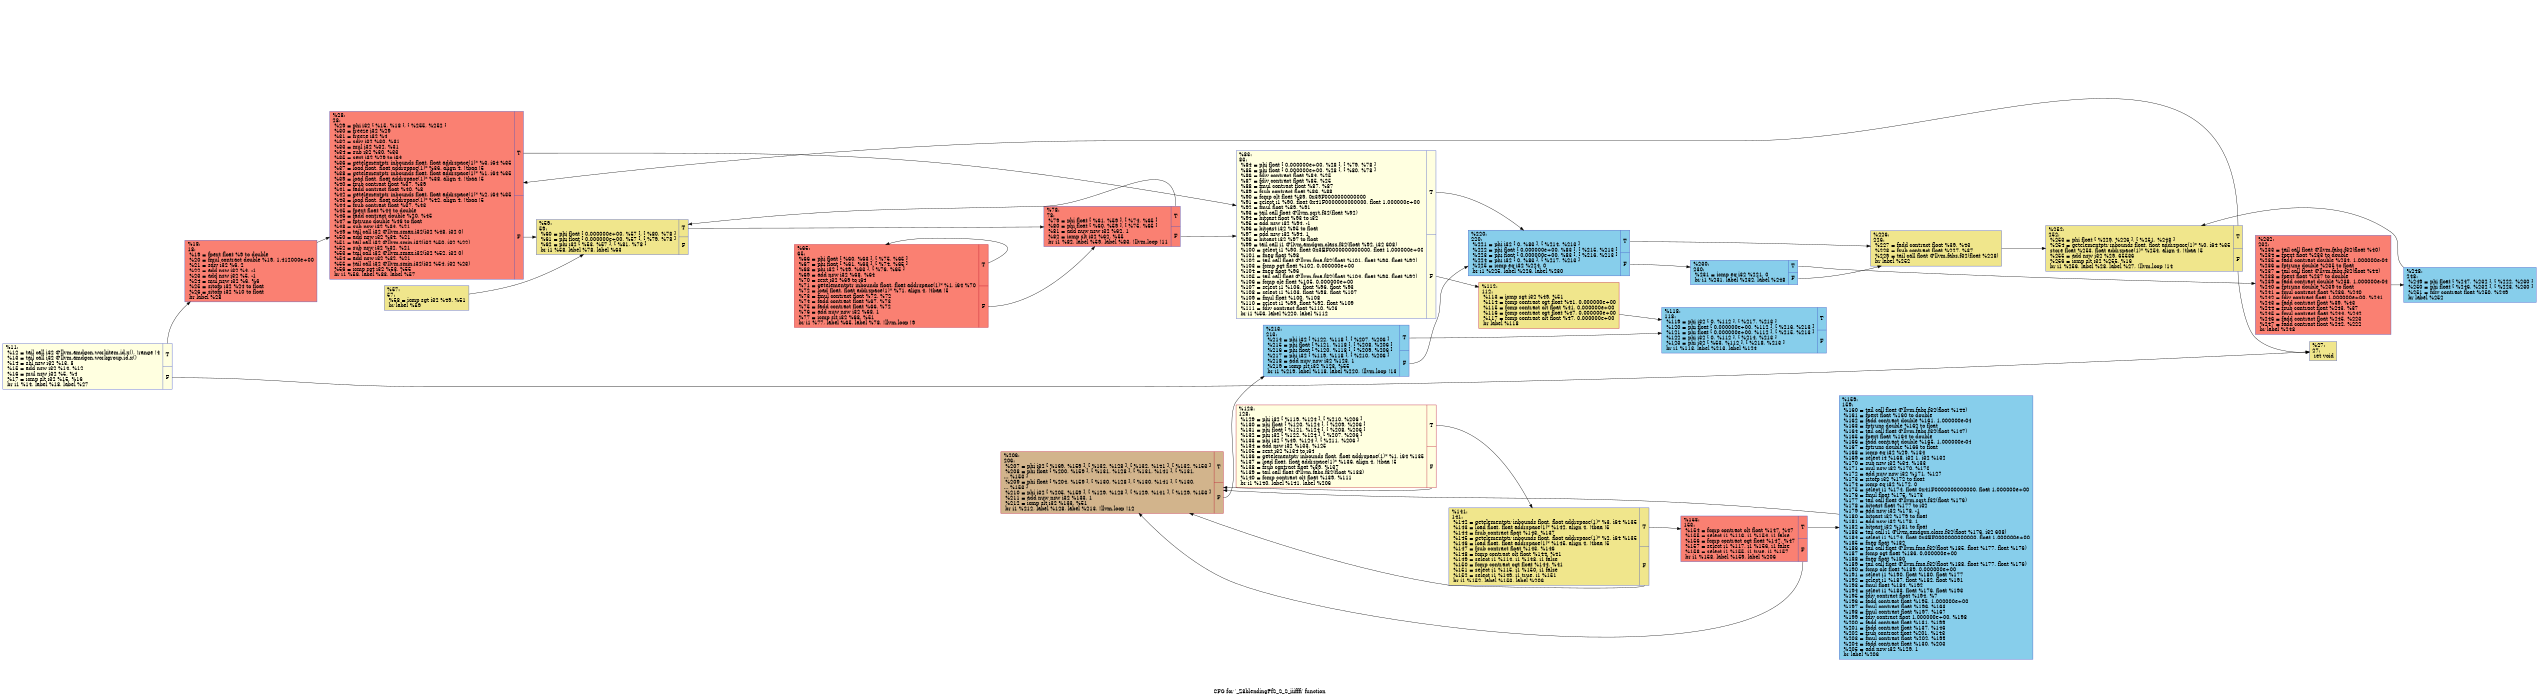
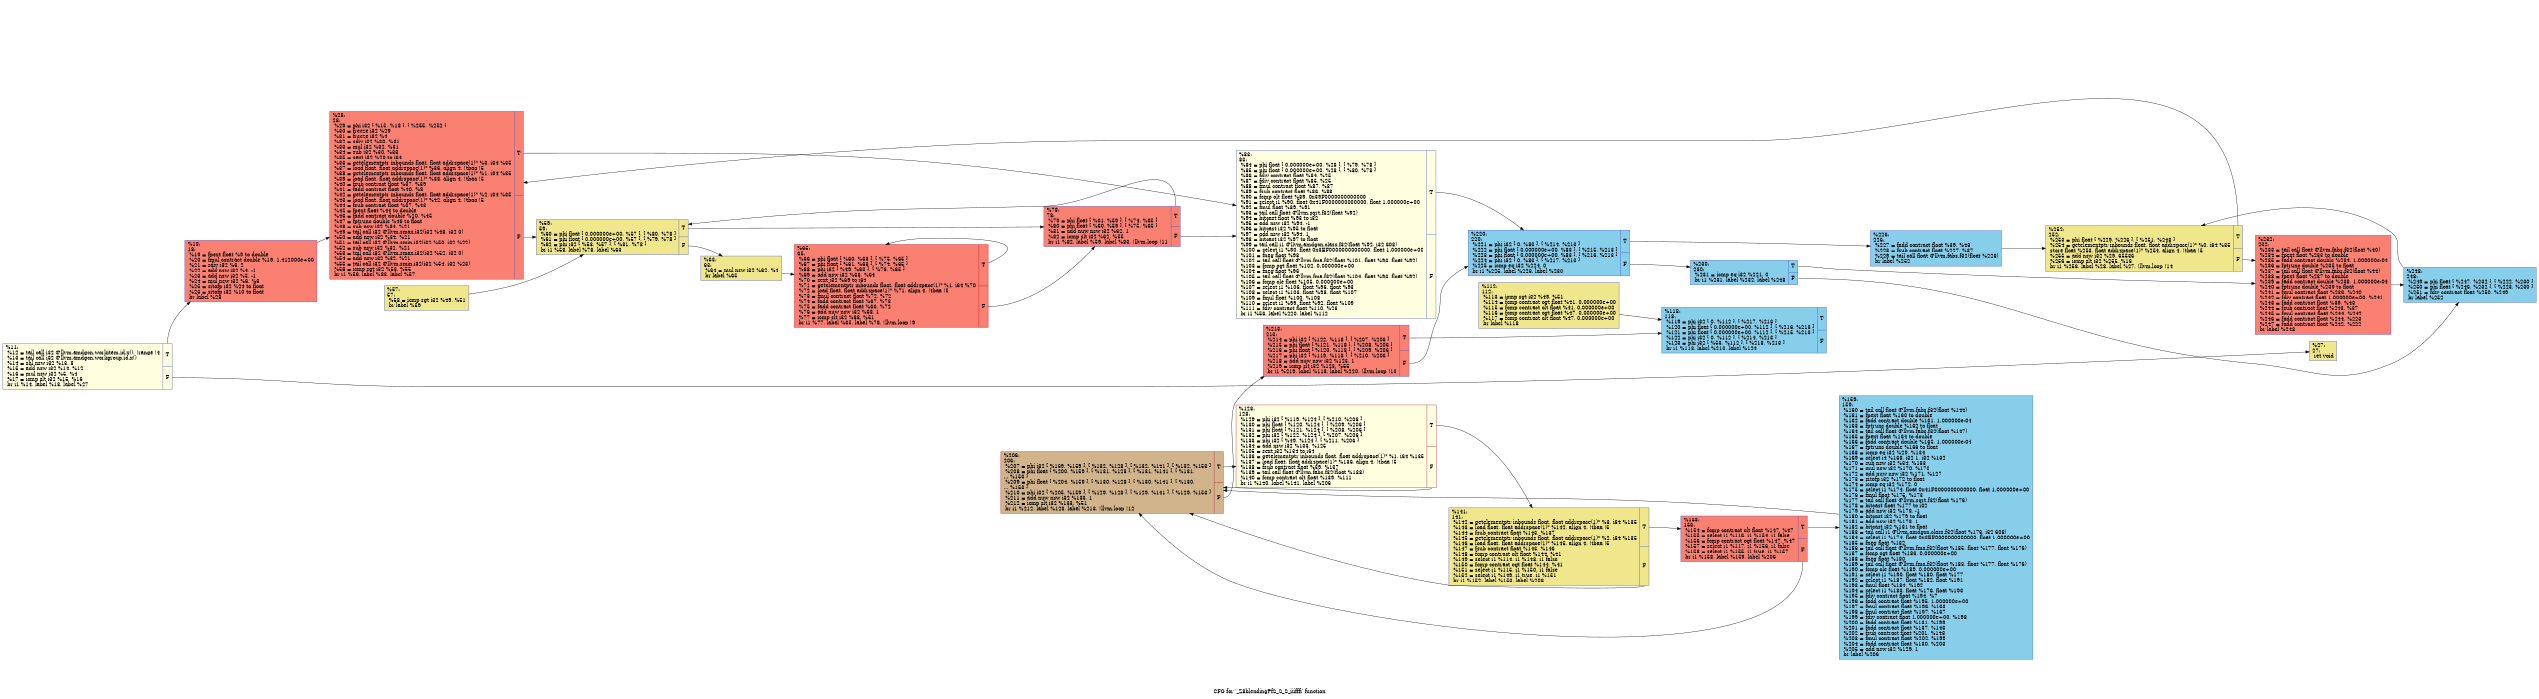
node "%226:": fillcolor khaki -> skyblue
node "%63:": added
edge "%230:" -> "%226:": now "%230:" -> "%248:"
edge "%83:" -> "%112:": removed
node "%112:": color #b70d28ff -> #3d50c3ff
node "%232:": text "%246 = fadd contract float %245, %223" -> "%246 = fadd contract float %244, %223"
edge "%252:" -> "%27:": now "%252:" -> "%232:"
node "%213:": fillcolor skyblue -> salmon
edge "%206:" -> "%128:": added
